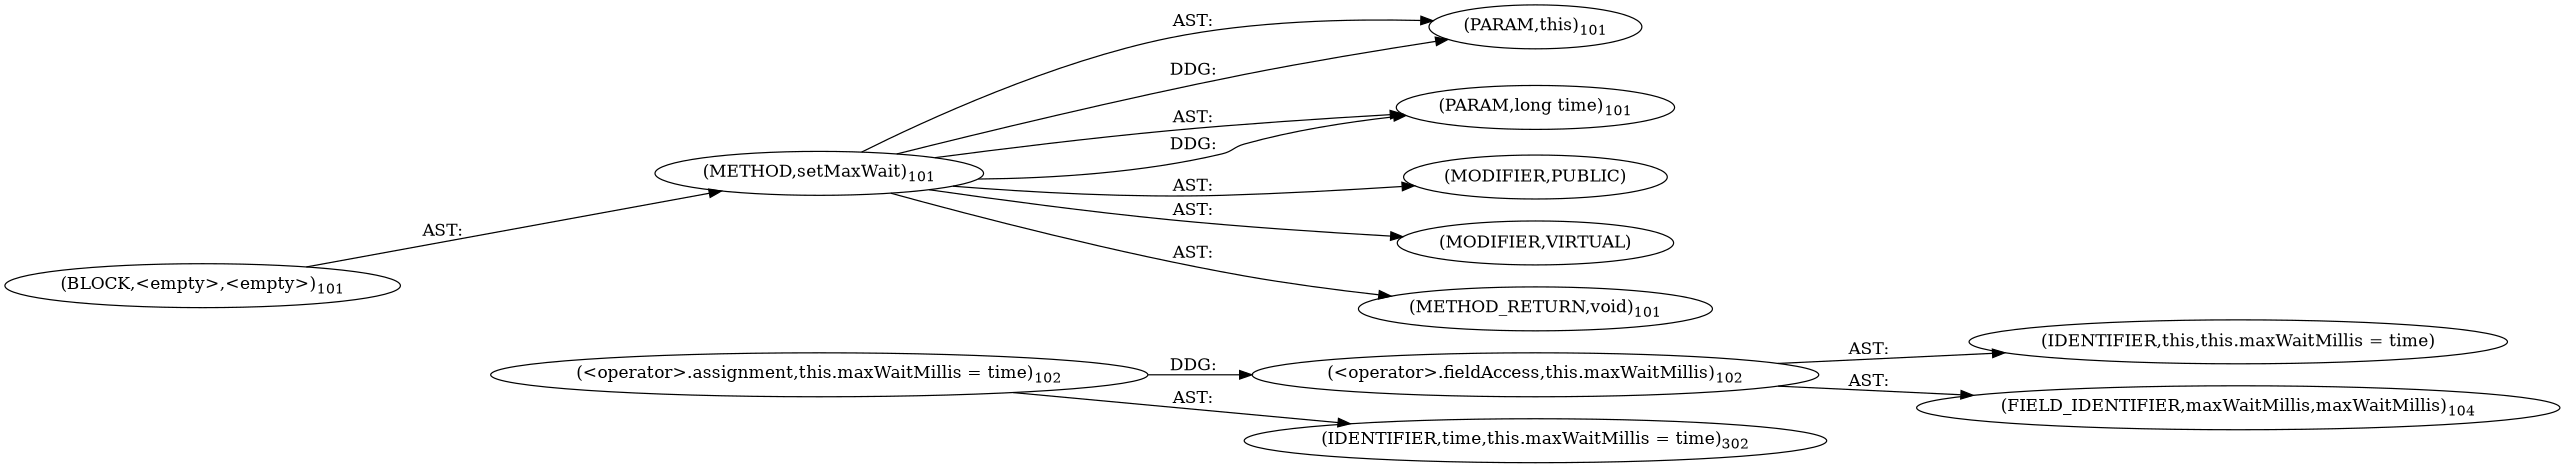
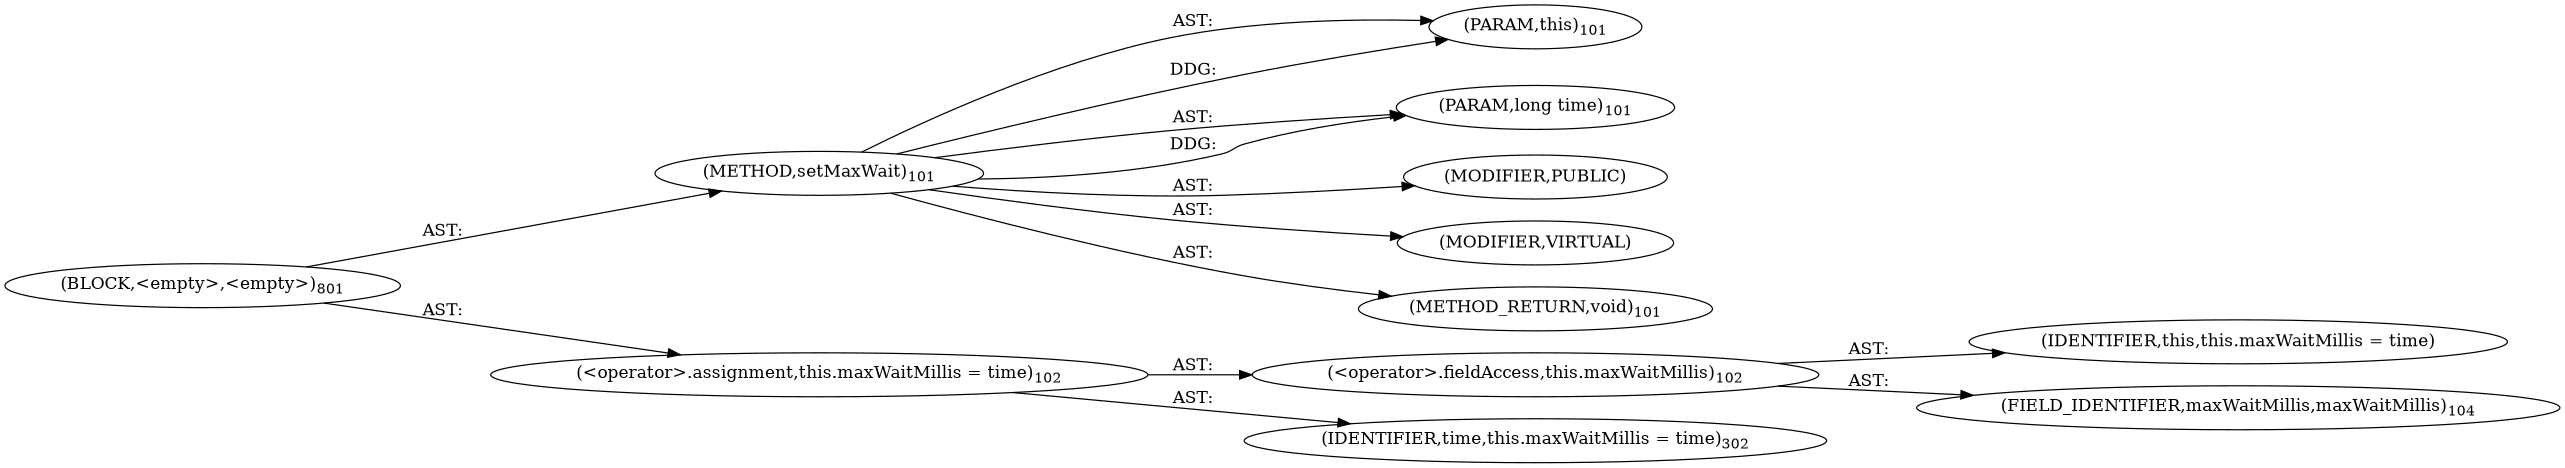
node "(BLOCK,<empty>,<empty>)": text "101" -> "801"
edge "(BLOCK,<empty>,<empty>)" -> "(<operator>.assignment,this.maxWaitMillis = time)": added, label "AST:"
edge "(<operator>.assignment,this.maxWaitMillis = time)" -> "(<operator>.fieldAccess,this.maxWaitMillis)": label "DDG: " -> "AST: "
